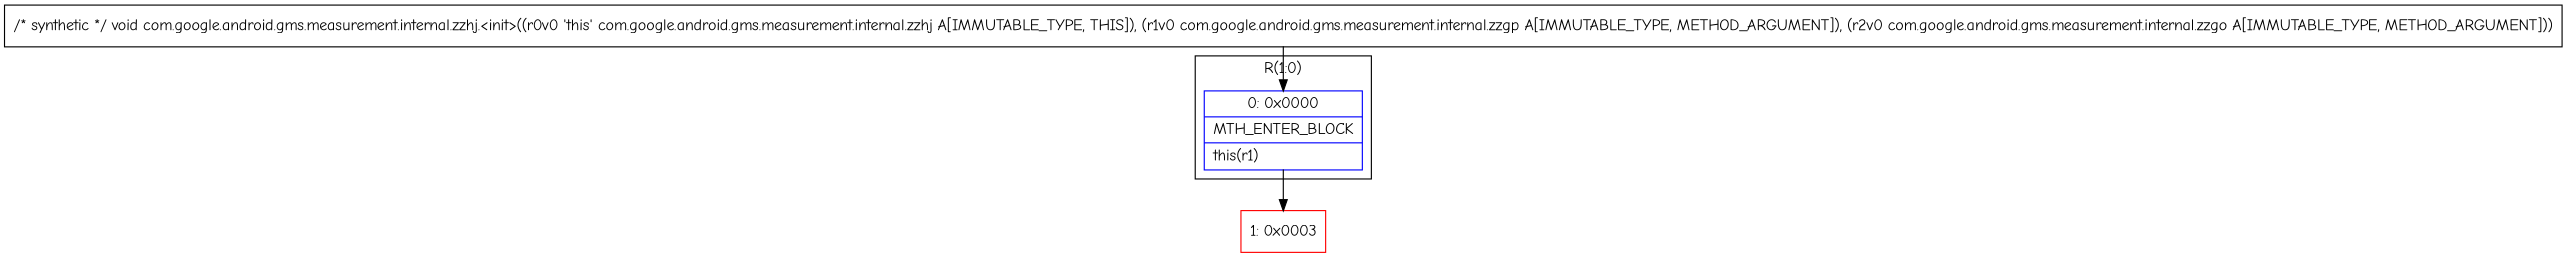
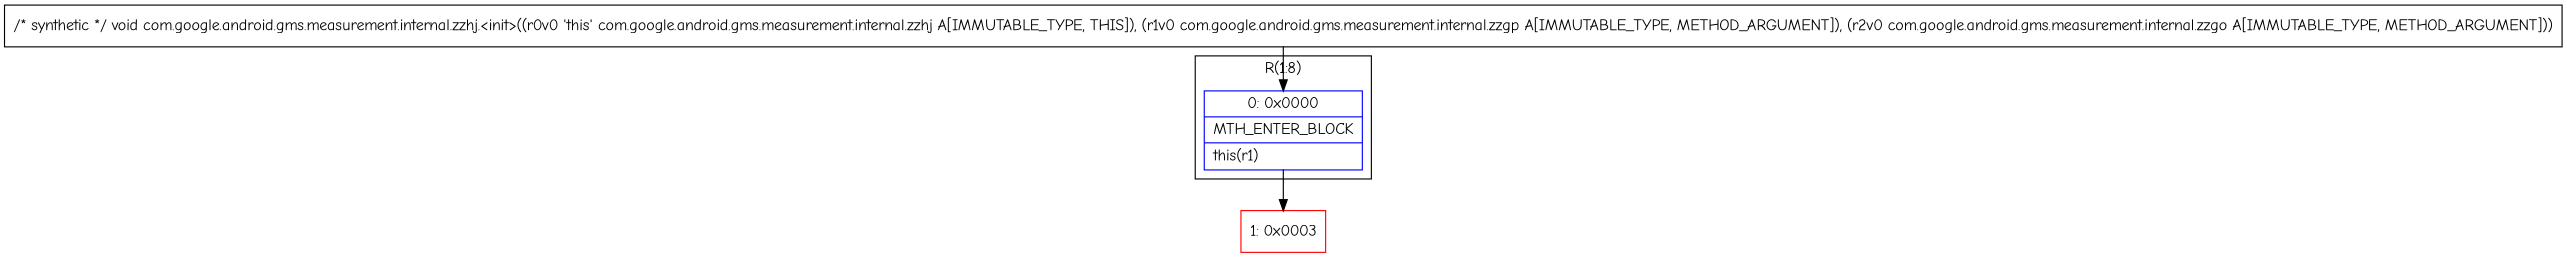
cluster "R(1:0)": label "R(1:0)" -> "R(1:8)"
